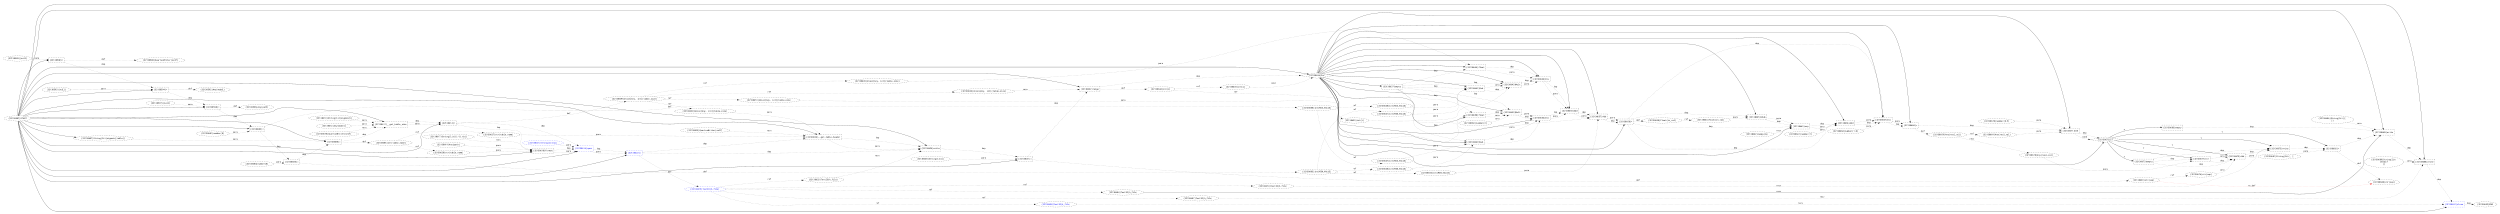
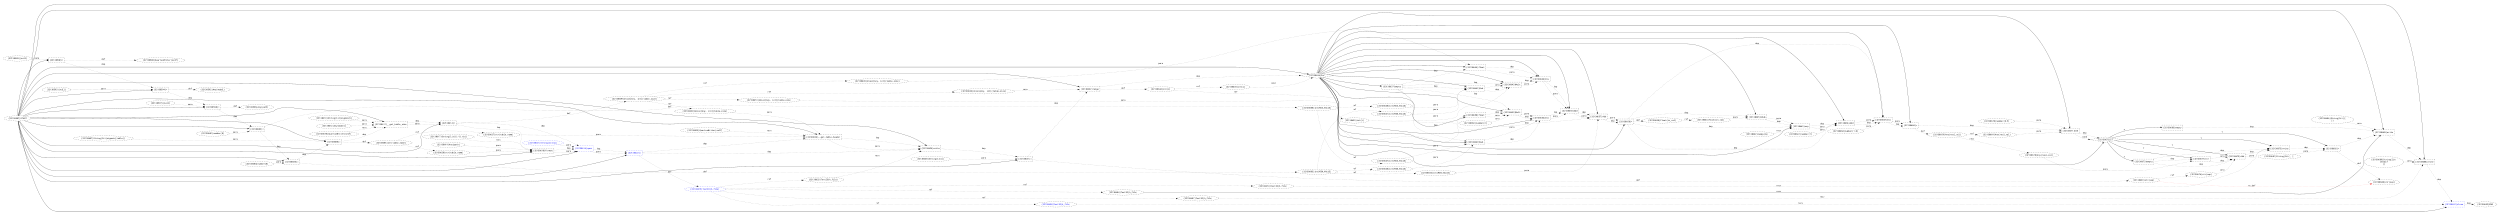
edge "(32138637)empty" -> "(32138650)float": removed, label "dep"
edge "(32138587)START" -> "(32138607)String(lit(sigmoid_table))": now "(32138587)START" -> "(32138605)="
